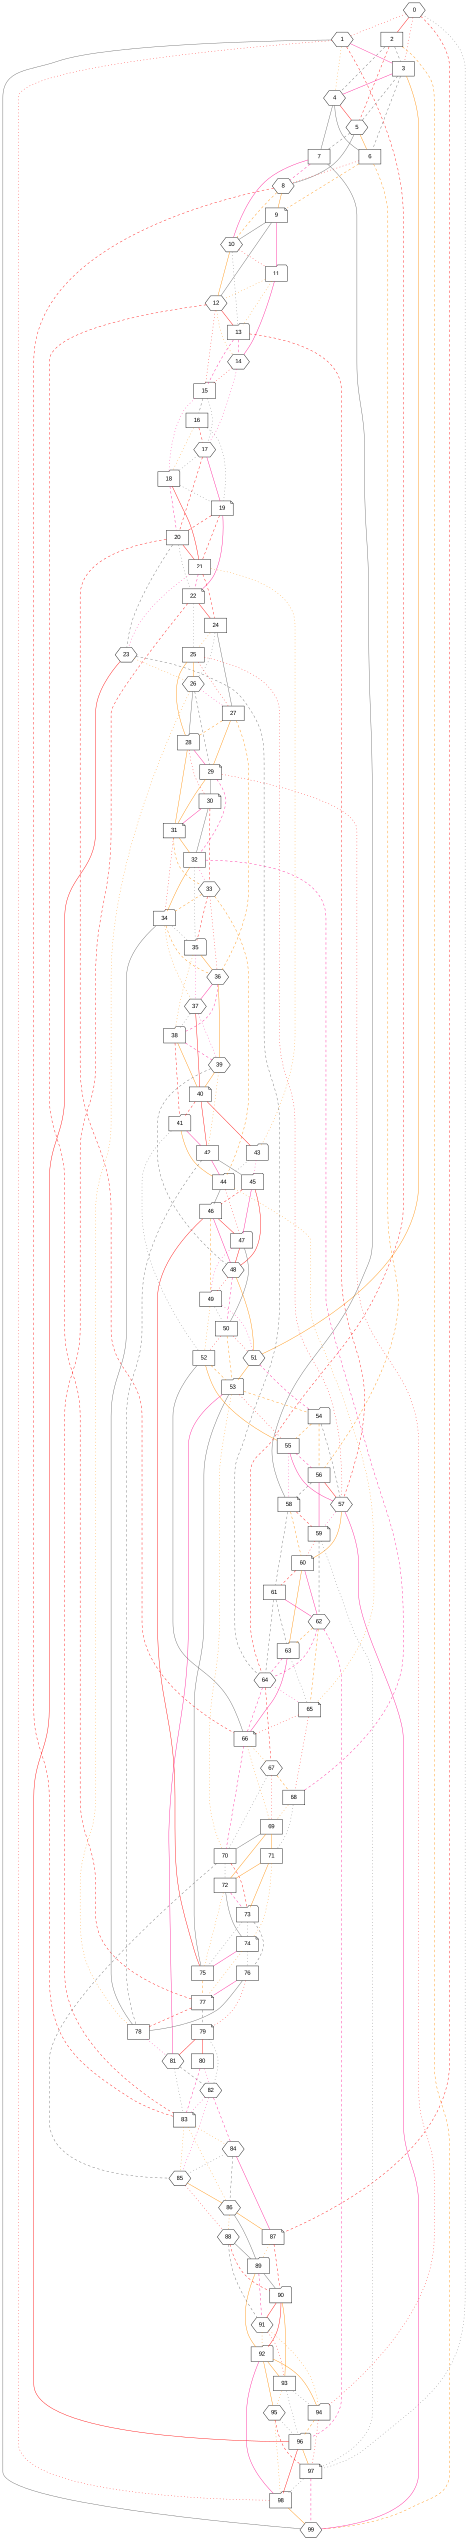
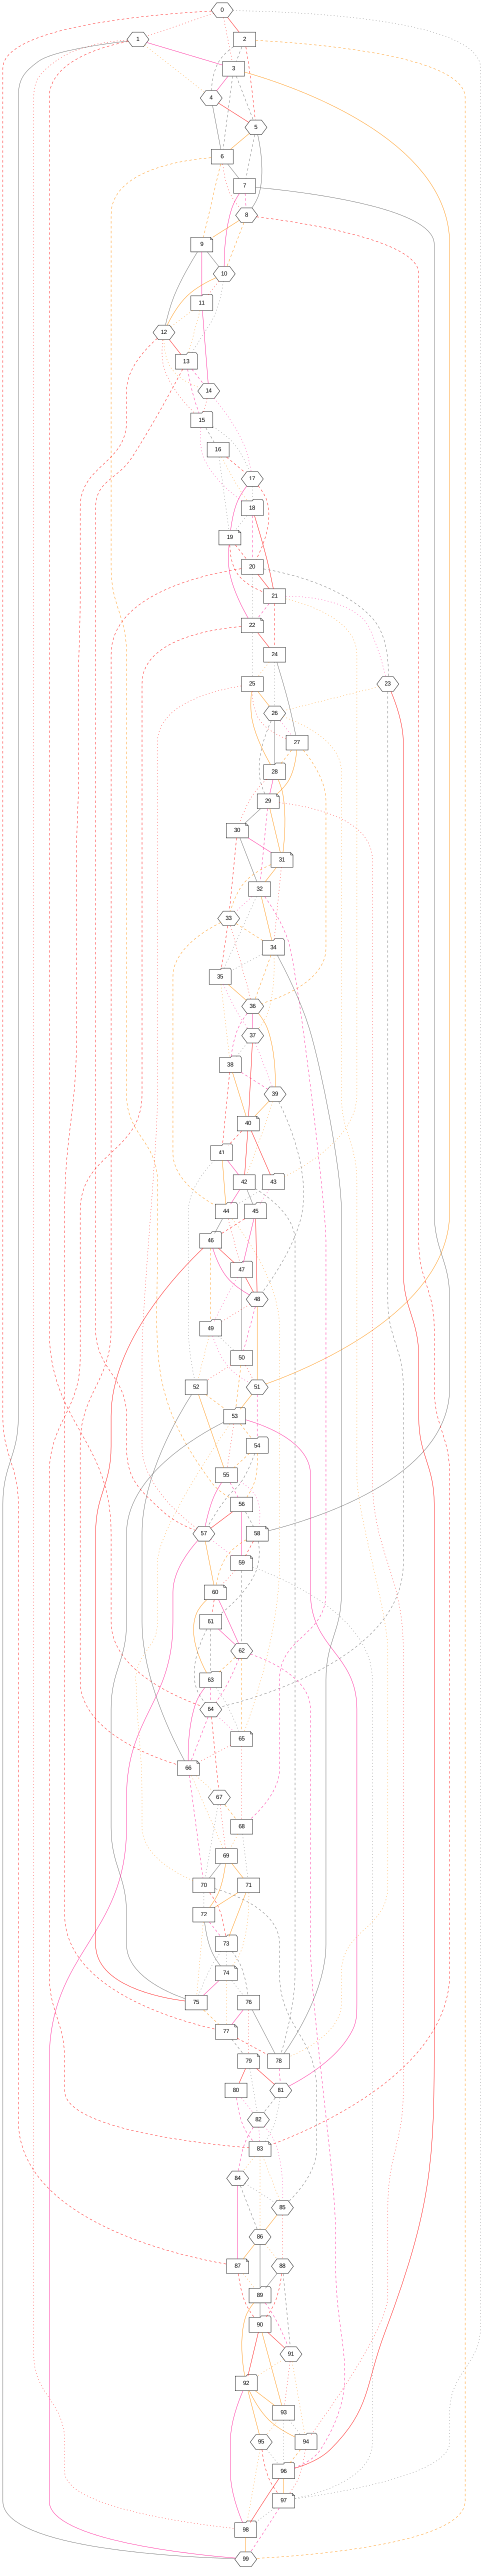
edge "4" -- "7": now "6" -- "7"
edge "78" -- "81": style dotted -> dashed
